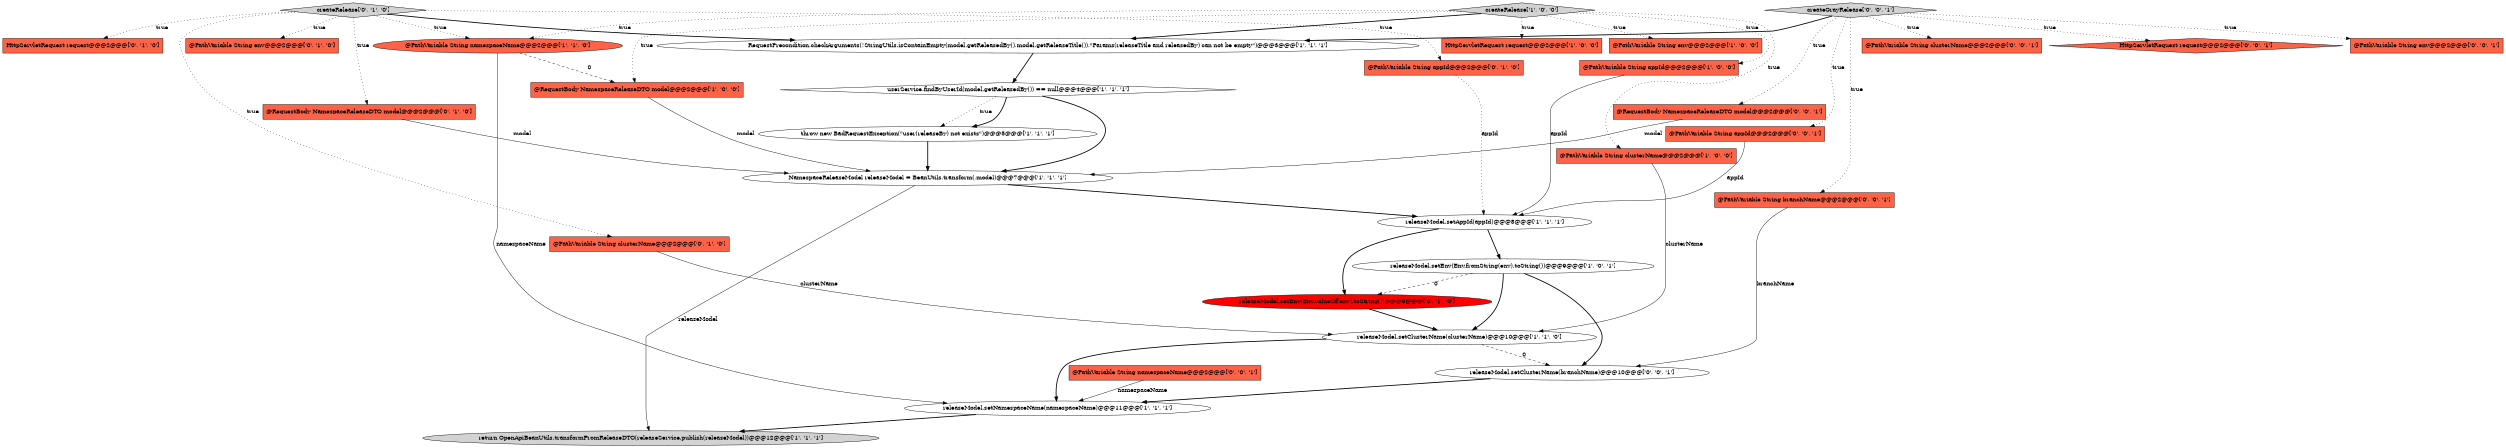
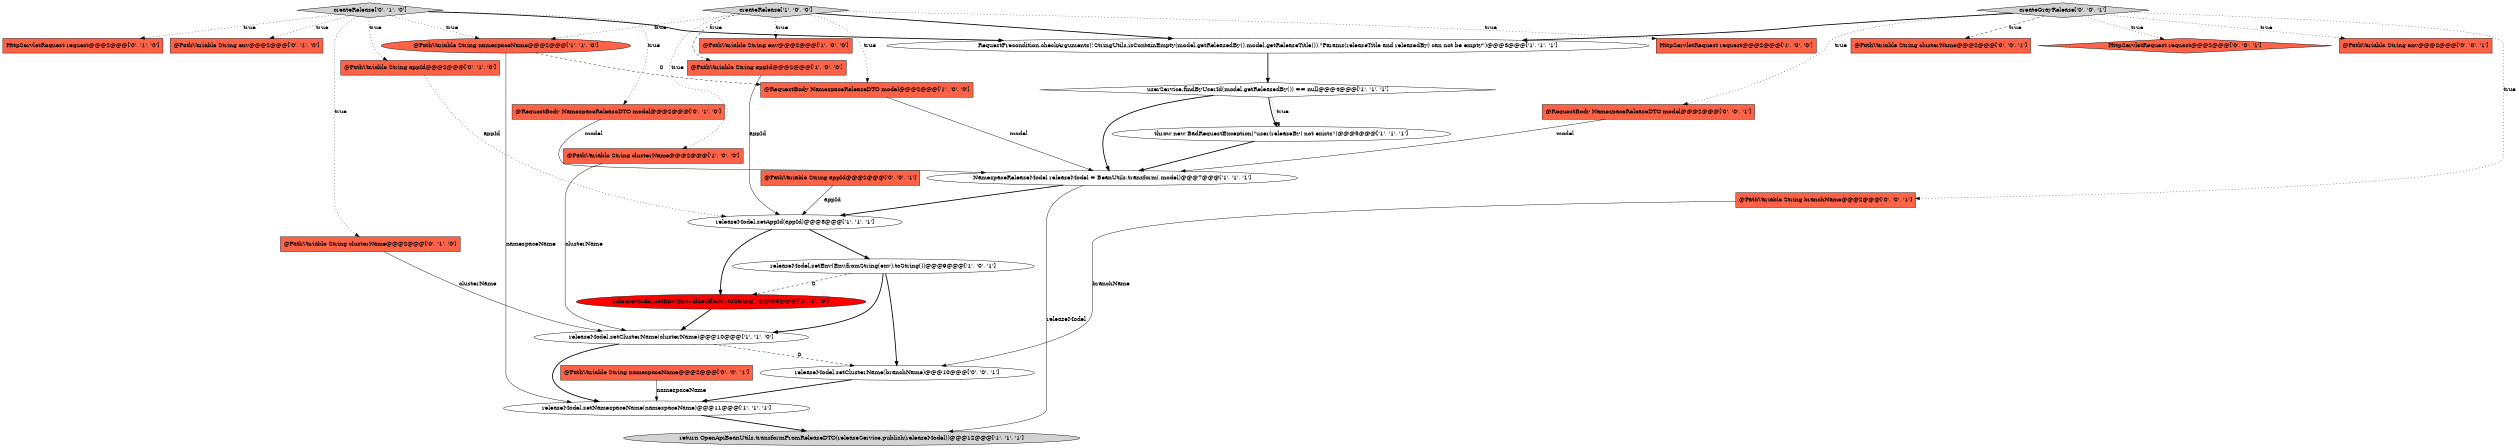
edge "createRelease['1', '0', '0']" -> "@PathVariable String appId@@@2@@@['1', '0', '0']": style dotted -> dashed
edge "createGrayRelease['0', '0', '1']" -> "@PathVariable String clusterName@@@2@@@['0', '0', '1']": style dotted -> dashed
edge "createGrayRelease['0', '0', '1']" -> "@PathVariable String appId@@@2@@@['0', '0', '1']": removed, label "true"
